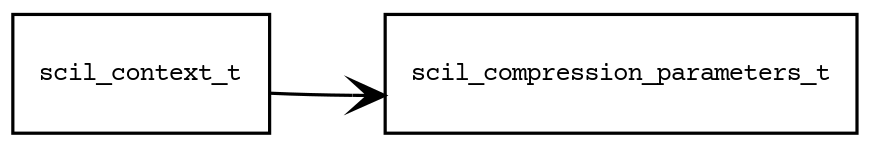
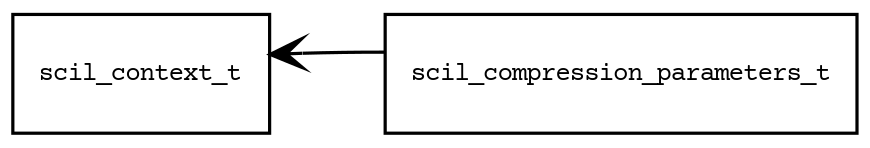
edge "scil_context_t" -> "scil_compression_parameters_t": reversed
